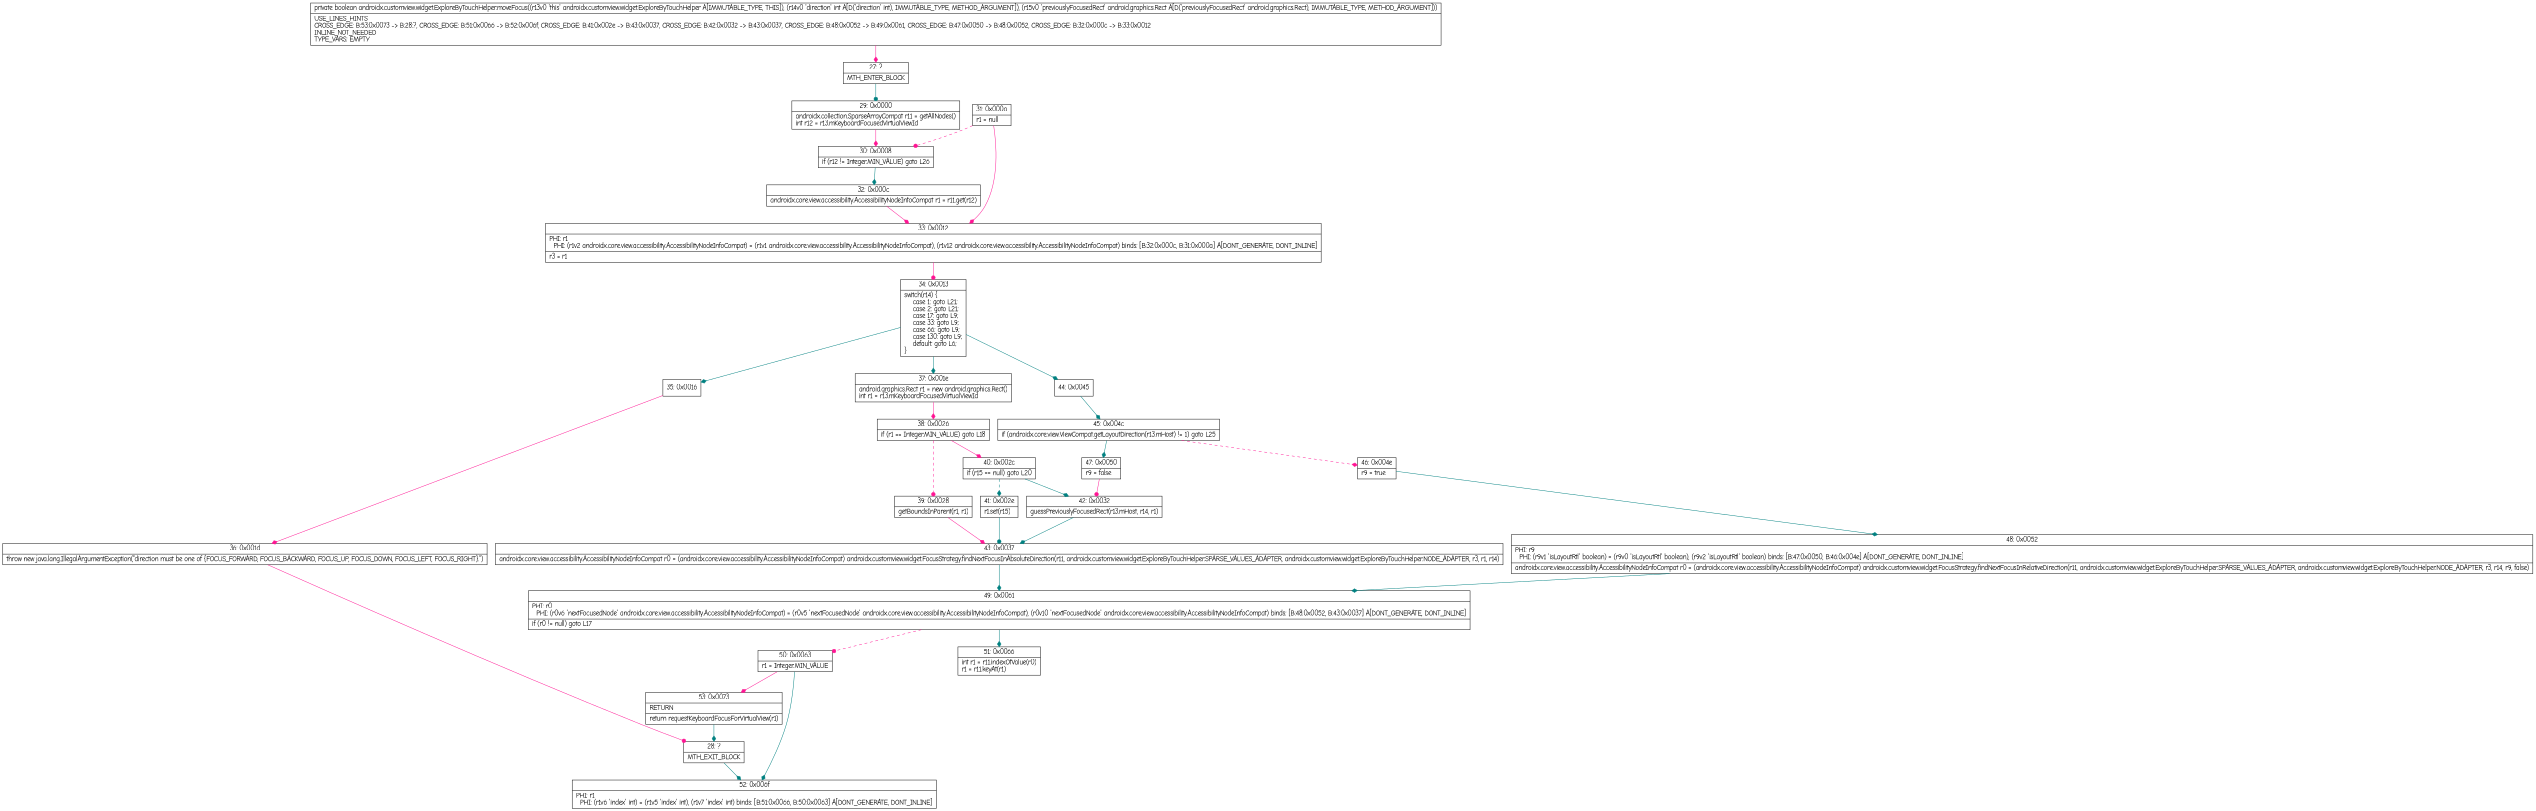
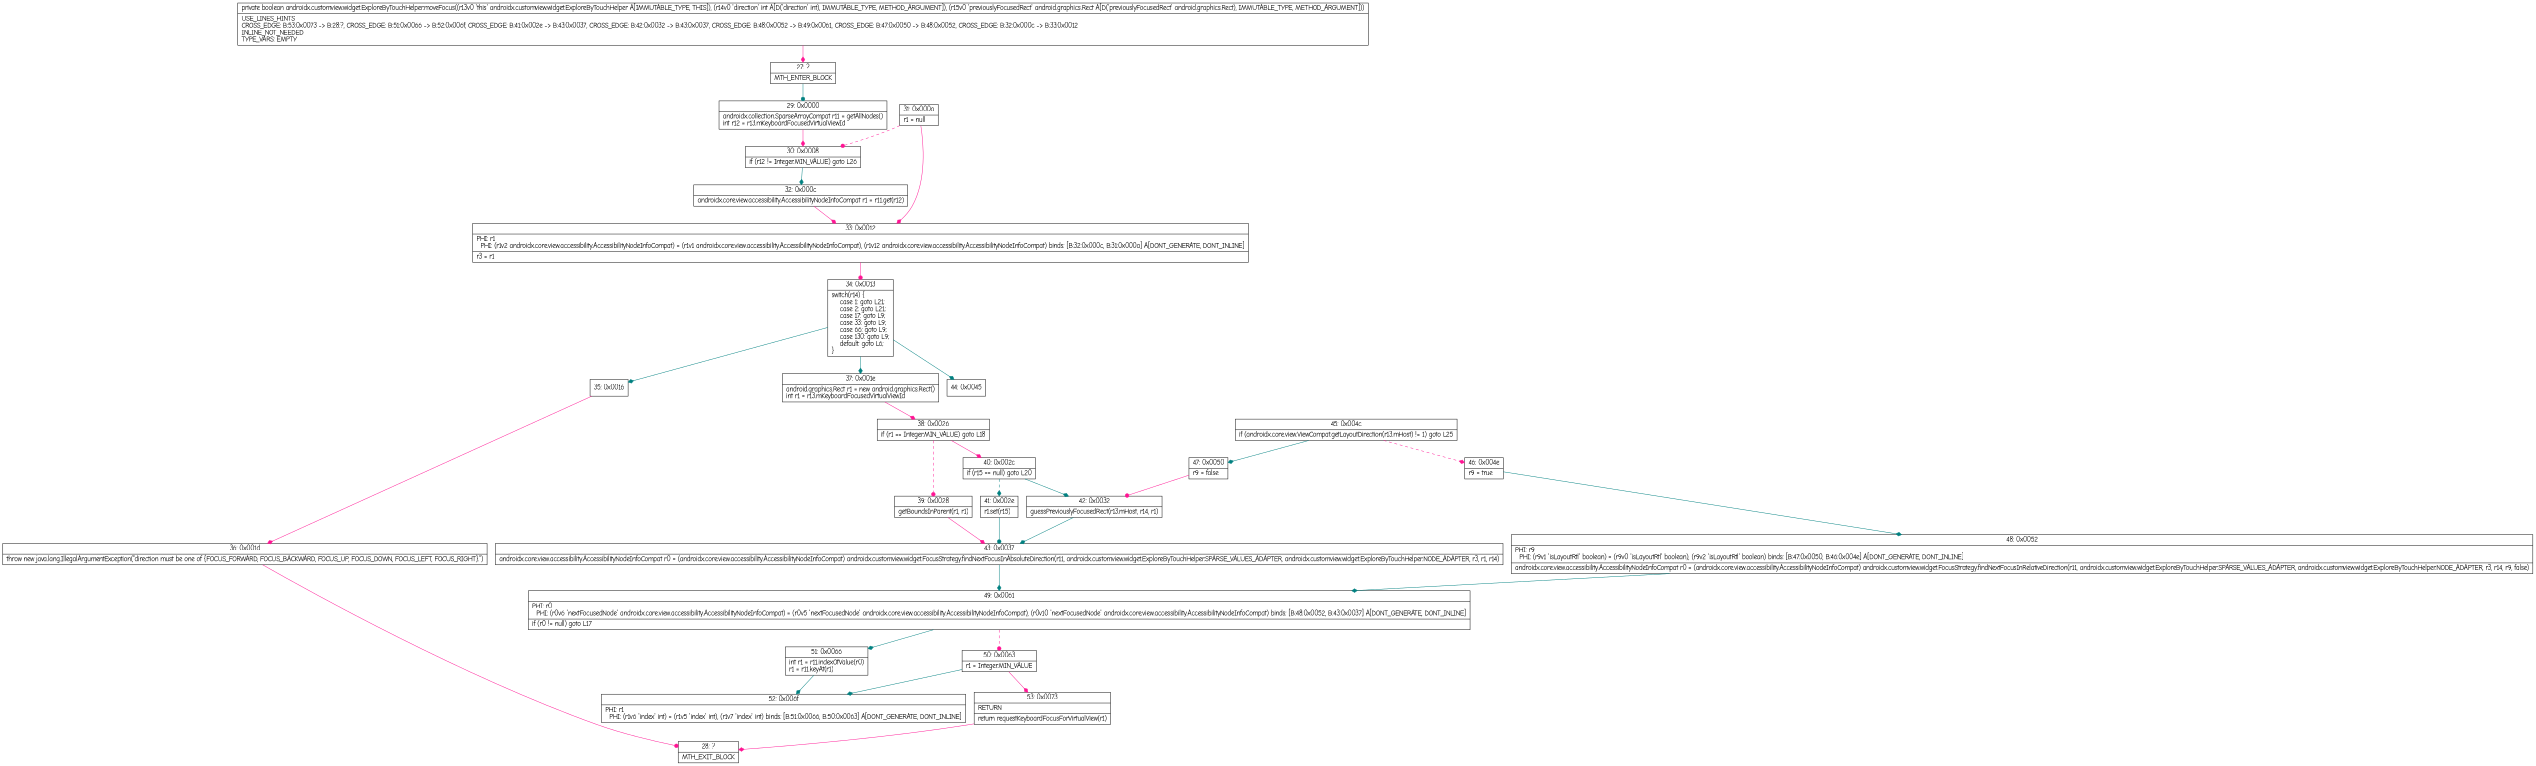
edge "44: 0x0045" -> "45: 0x004c": removed
edge "53: 0x0073" -> "28: ?": color teal -> deeppink
edge "28: ?" -> "52: 0x006f": now "51: 0x0066" -> "52: 0x006f"
